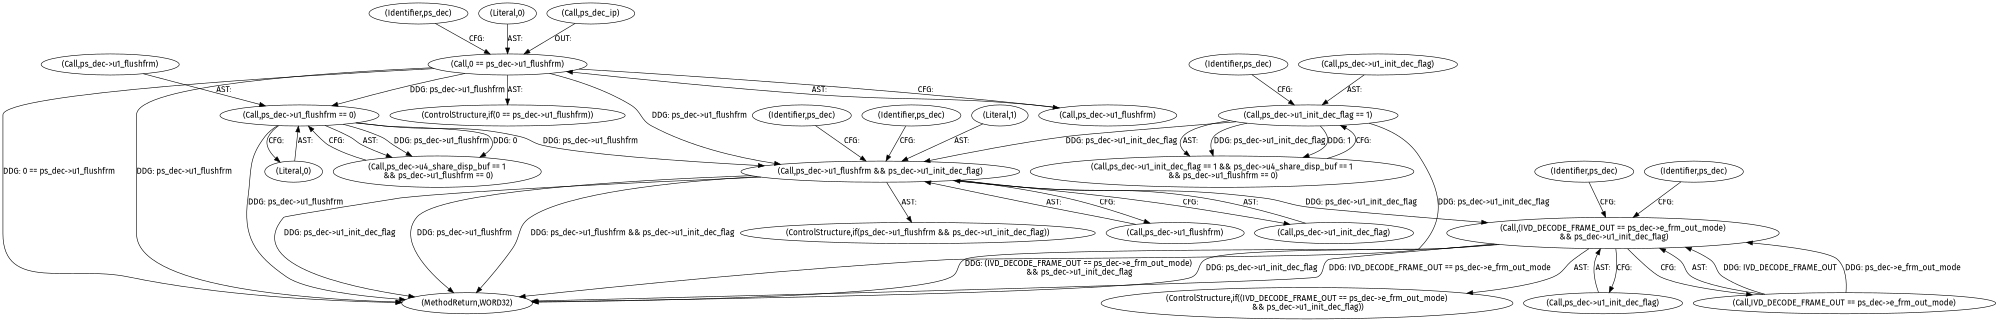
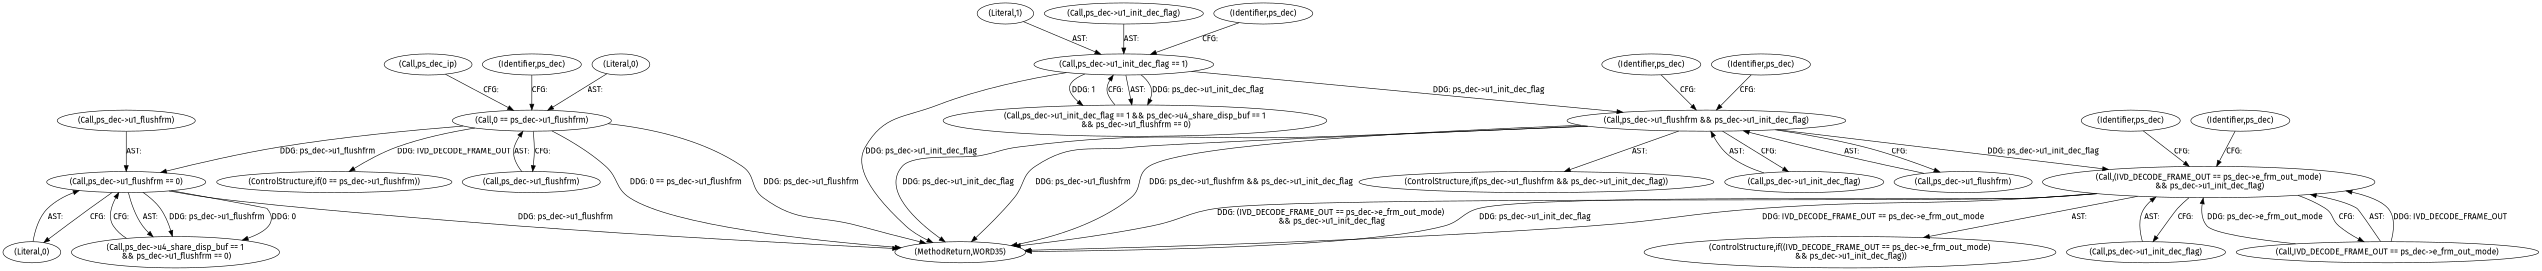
edge "(Call,ps_dec_ip)" -> "(Call,0 == ps_dec->u1_flushfrm)": label "OUT: " -> "CFG: "
edge "(Call,0 == ps_dec->u1_flushfrm)" -> "(ControlStructure,if(0 == ps_dec->u1_flushfrm))": label "AST: " -> "DDG: IVD_DECODE_FRAME_OUT"
edge "(Call,0 == ps_dec->u1_flushfrm)" -> "(Call,ps_dec->u1_flushfrm && ps_dec->u1_init_dec_flag)": removed, label "DDG: ps_dec->u1_flushfrm"
edge "(Literal,1)" -> "(Call,ps_dec->u1_flushfrm && ps_dec->u1_init_dec_flag)": now "(Literal,1)" -> "(Call,ps_dec->u1_init_dec_flag == 1)"
edge "(Call,ps_dec->u1_flushfrm == 0)" -> "(Call,ps_dec->u1_flushfrm && ps_dec->u1_init_dec_flag)": removed, label "DDG: ps_dec->u1_flushfrm"
node "(MethodReturn,WORD32)": label "(MethodReturn,WORD32)" -> "(MethodReturn,WORD35)"
